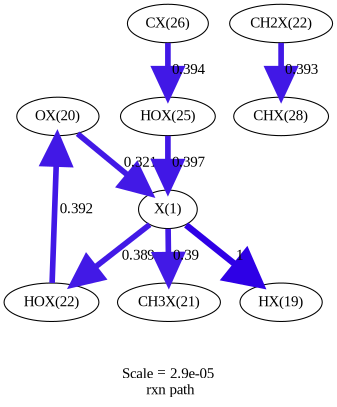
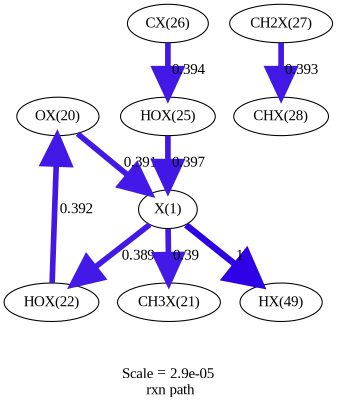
node "CH2X(22)": label "CH2X(22)" -> "CH2X(27)"
edge "OX(20)" -> "X(1)": label " 0.321" -> " 0.391"
node "HX(19)": label "HX(19)" -> "HX(49)"
